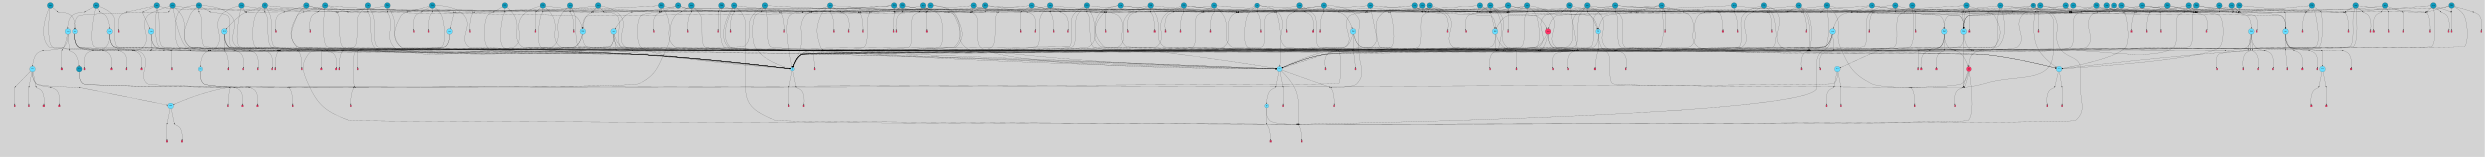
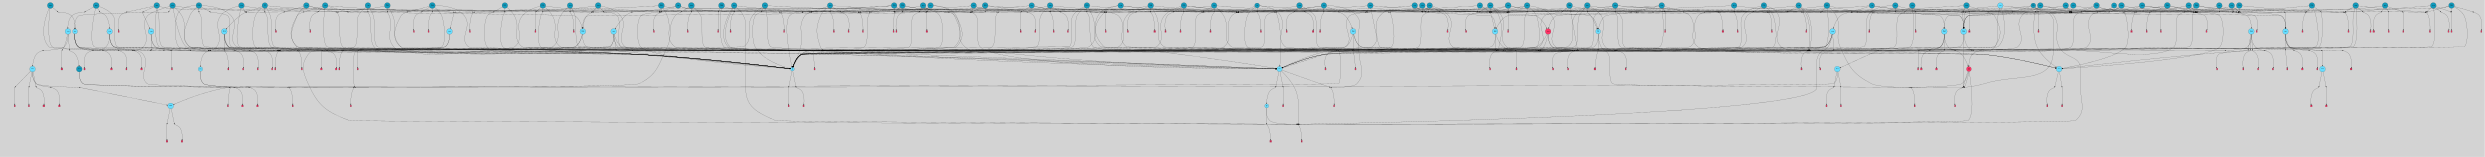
node "T512": fillcolor #1199bb -> #66ddff
node "T566": removed
